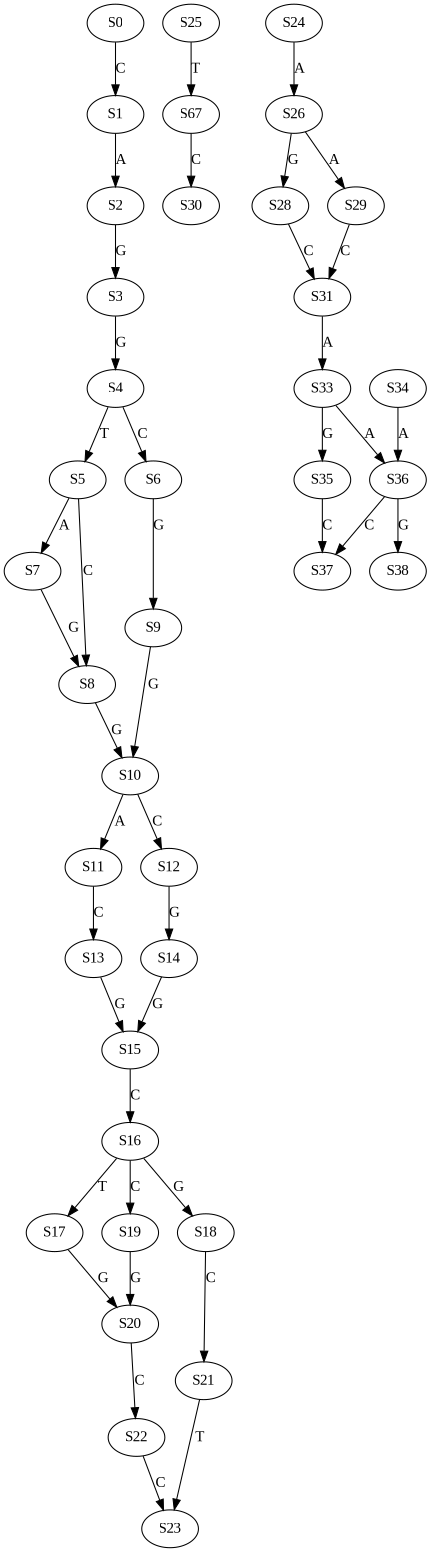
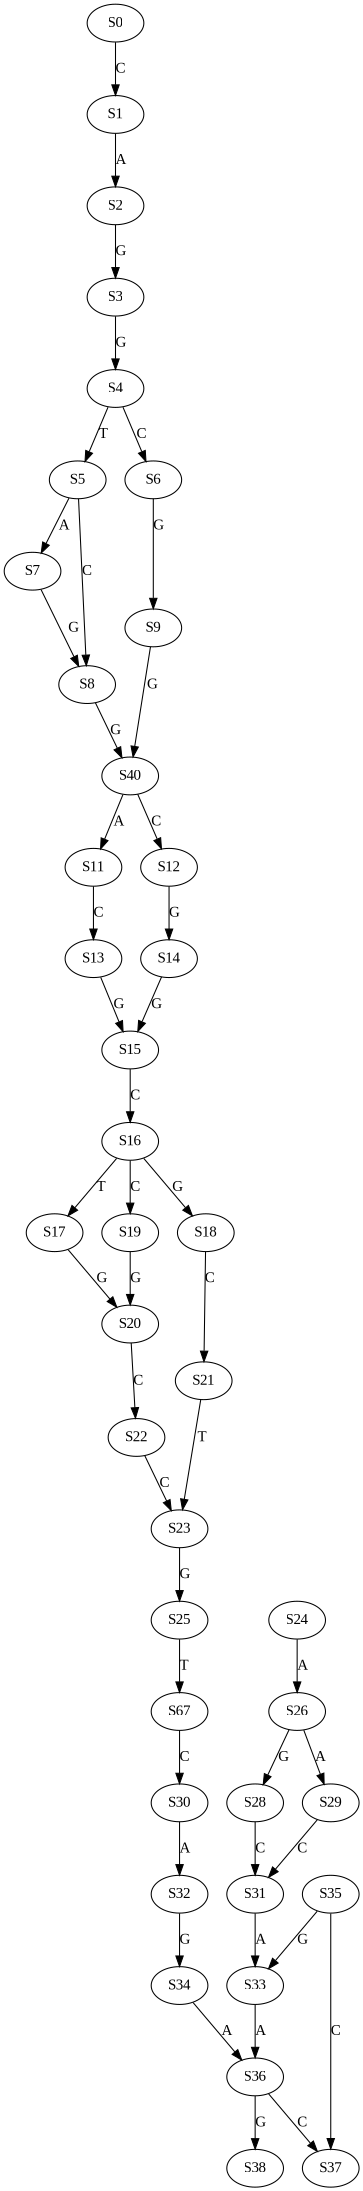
edge "S33" -> "S35": reversed
node "S10": label "S10" -> "S40"
edge "S23" -> "S25": added, label "G"
node "S32": added
